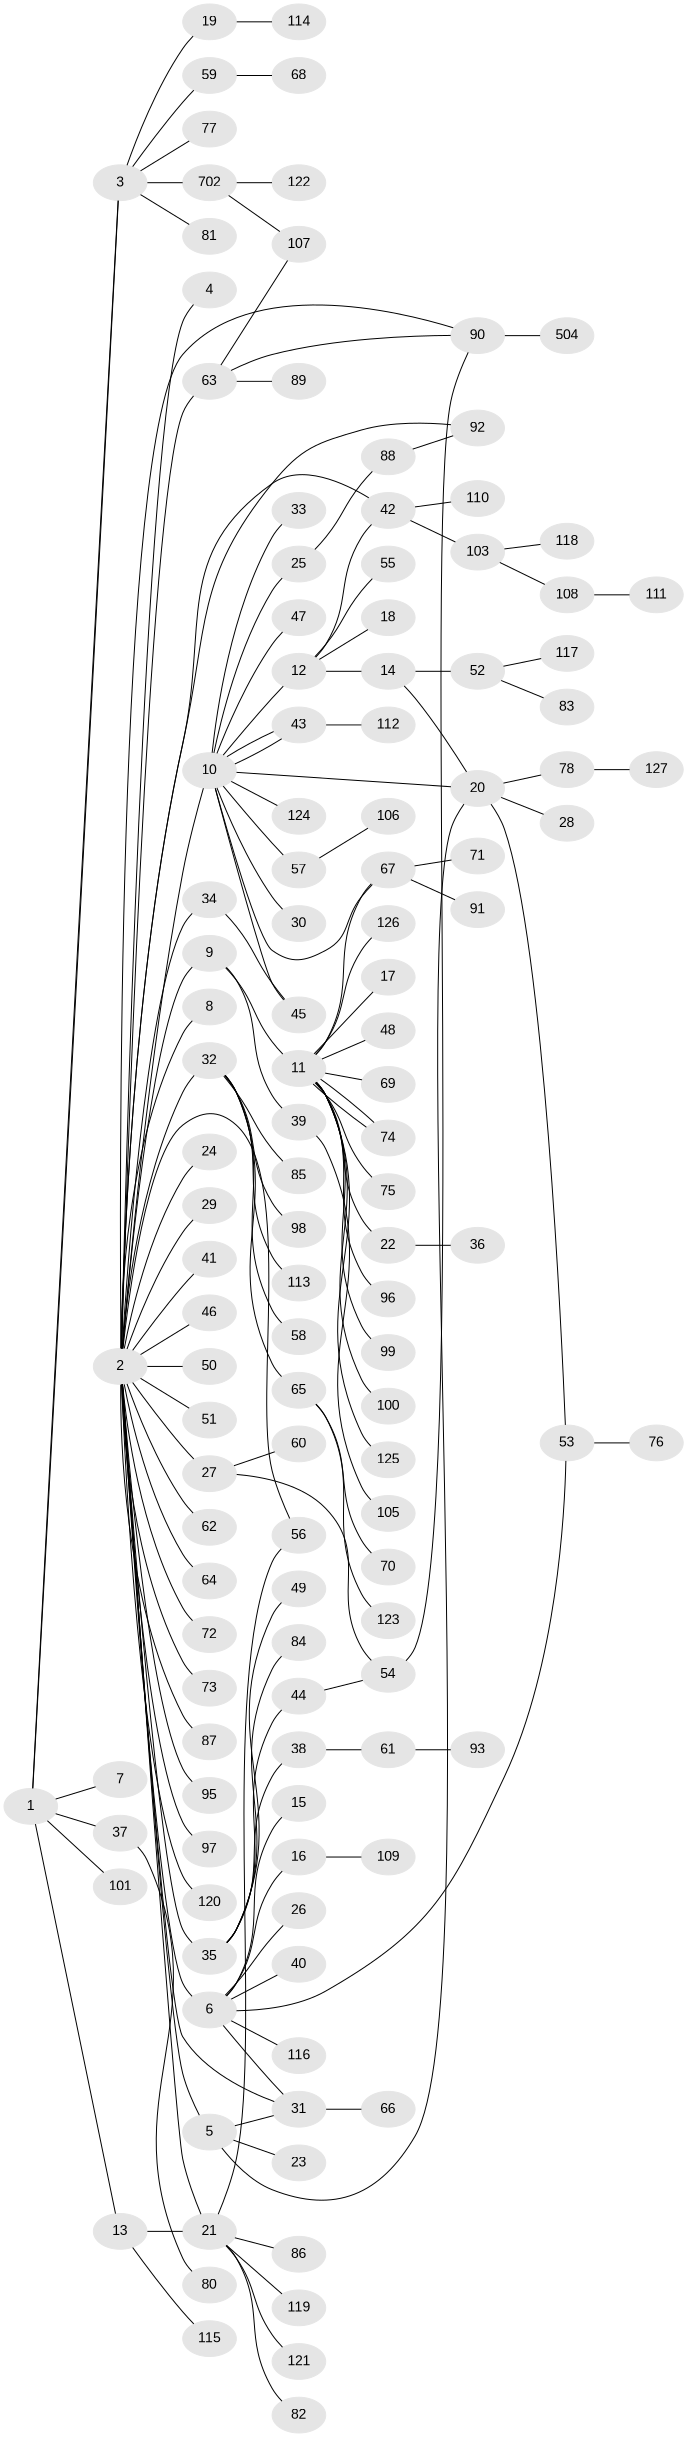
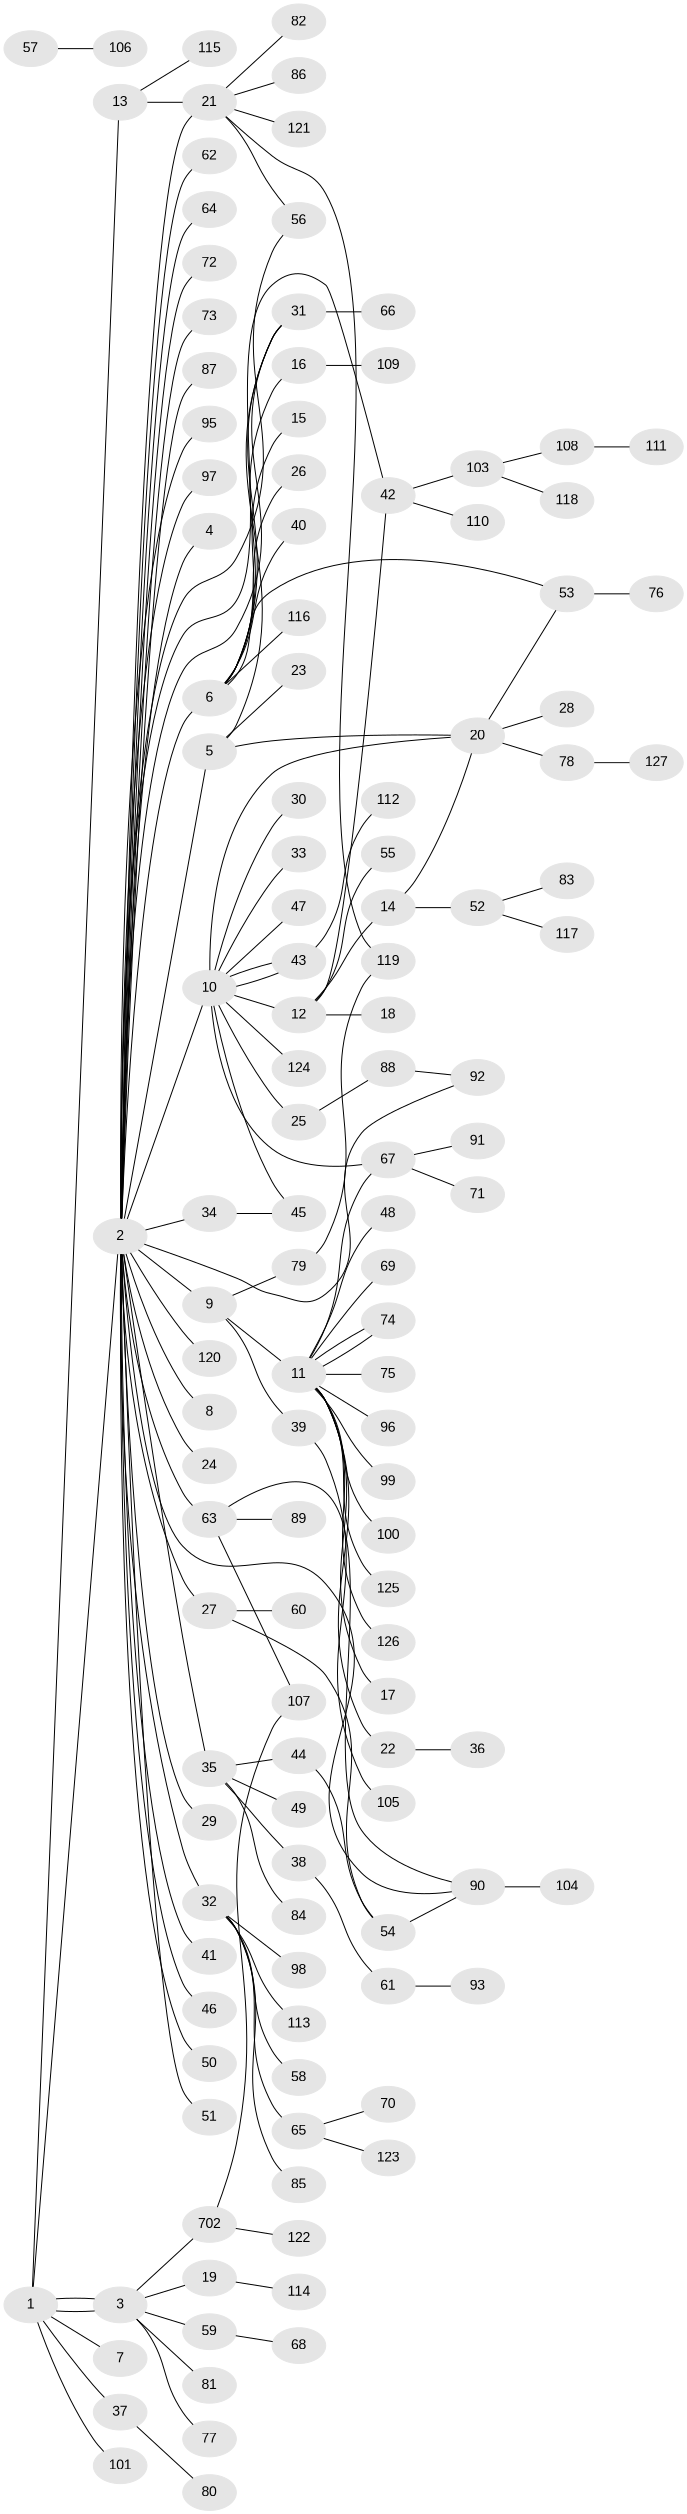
node "504": label "504" -> "104"
edge "10" -- "57": removed
node "79": added
edge "2" -- "1": added
